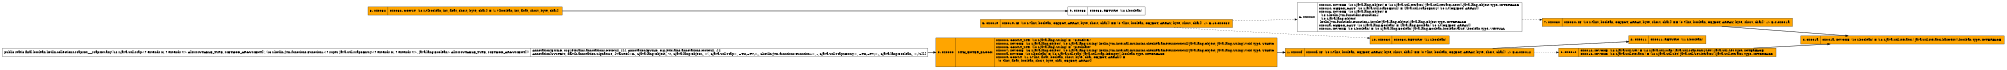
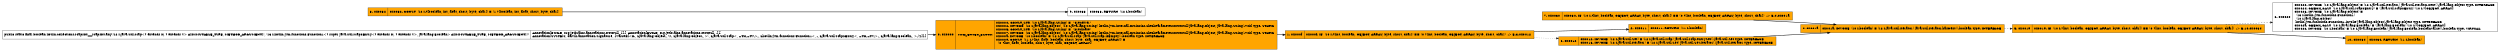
edge "6: 0x0020" -> "7: 0x0030": removed
edge "4: 0x001a" -> "5: 0x001e": added
edge "5: 0x001e" -> "10: 0x0034": style dashed -> bold
